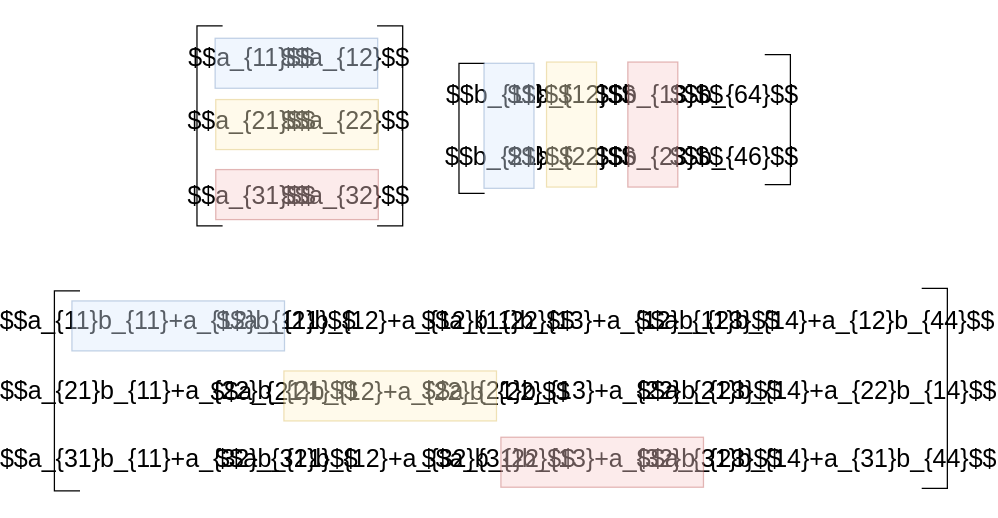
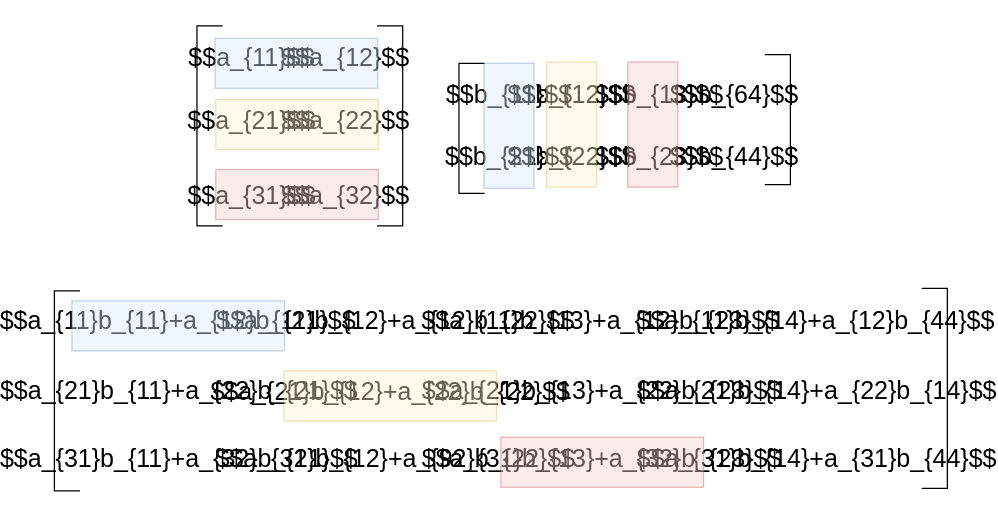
node "$$b_{46}$$": label "$$b_{46}$$" -> "$$b_{44}$$"
node "$$a_{31}b_{12}+a_{32}b_{22}$$": label "$$a_{31}b_{12}+a_{32}b_{22}$$" -> "$$a_{31}b_{12}+a_{92}b_{22}$$"
